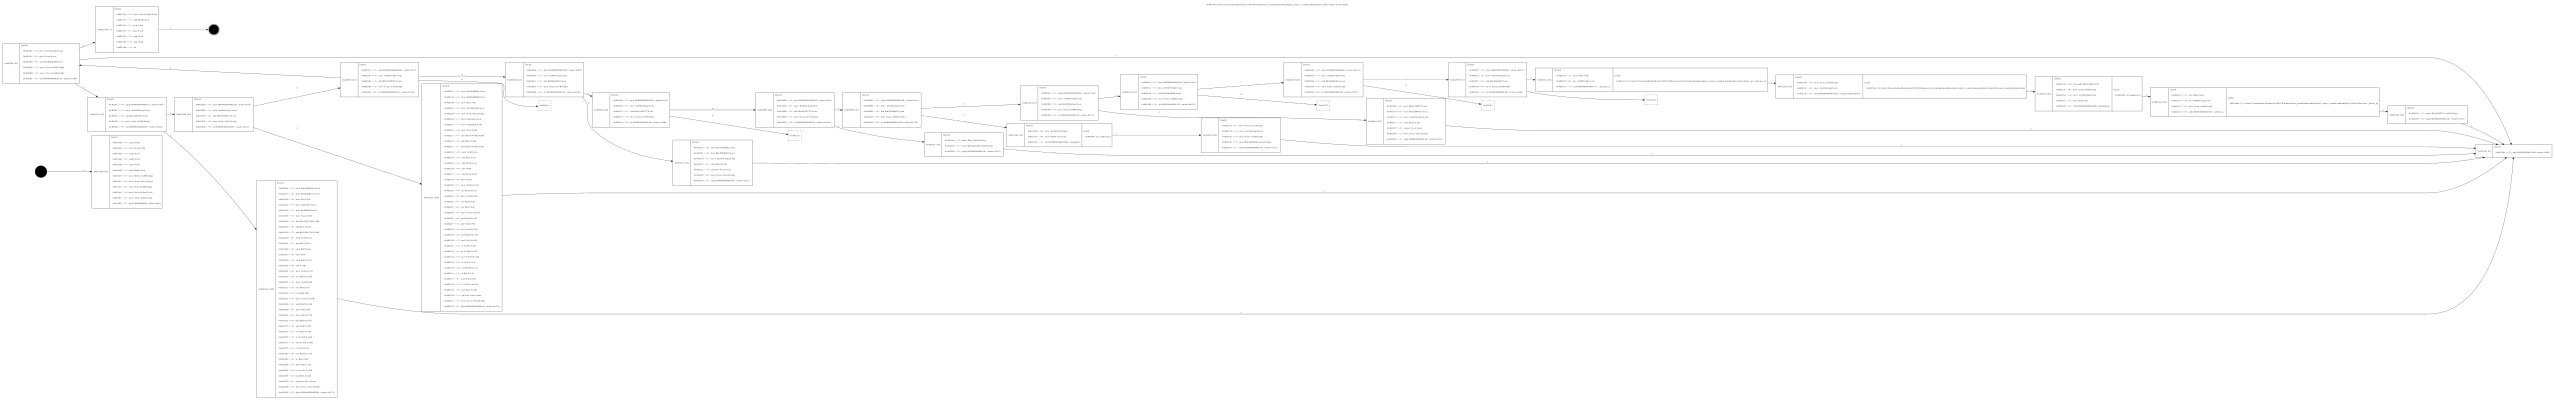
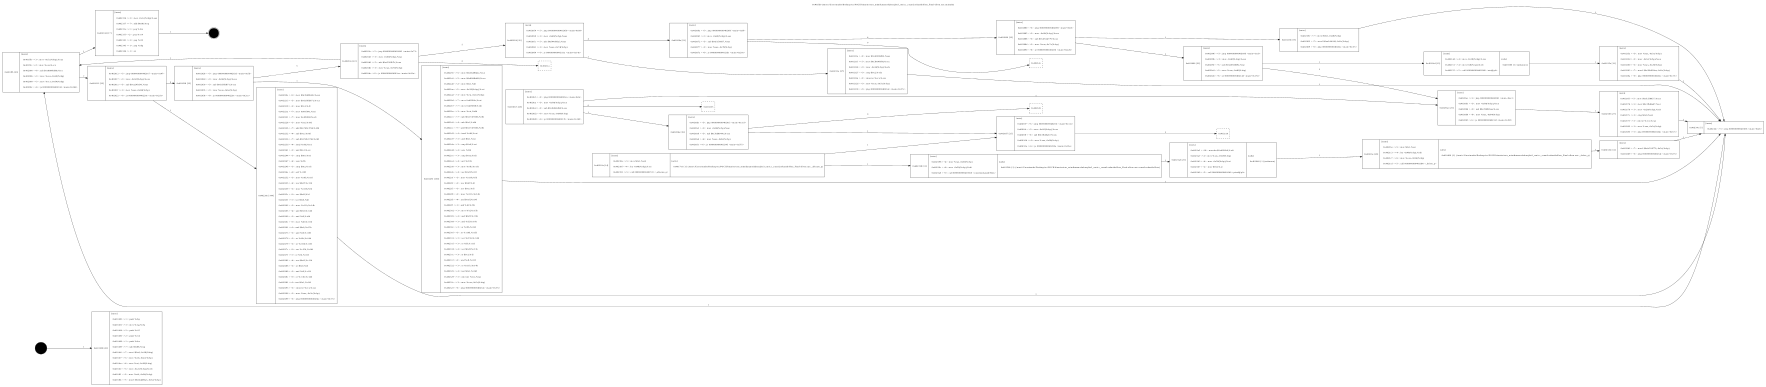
edge "0x401ffb [23]" -> "0x40234c [5]": reversed
edge "0x4020f7 [25]" -> "0x40218a [14]": reversed
edge "0x4020ac [25]" -> "0x4020c5 [25]": reversed
